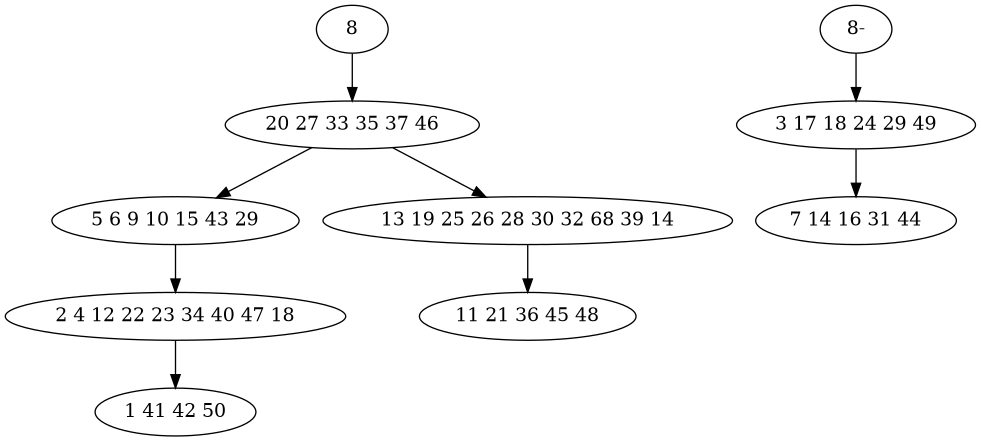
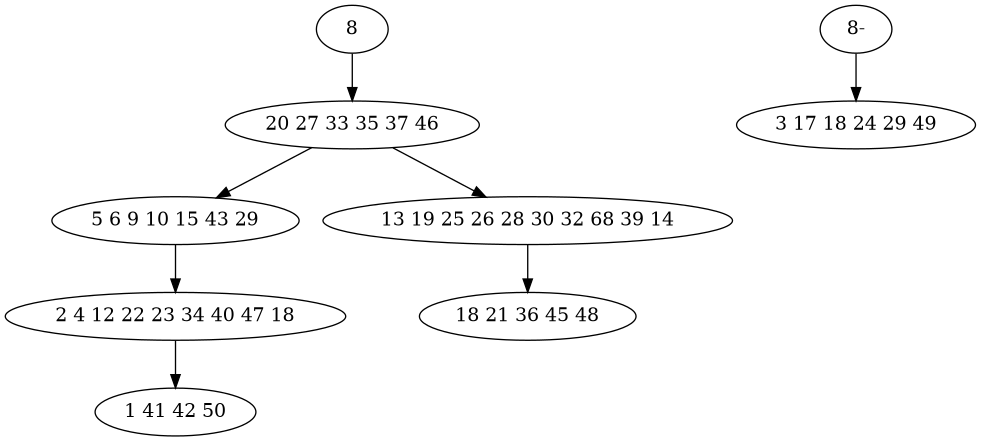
node "7 14 16 31 44": removed
node "11 21 36 45 48": label "11 21 36 45 48" -> "18 21 36 45 48"
